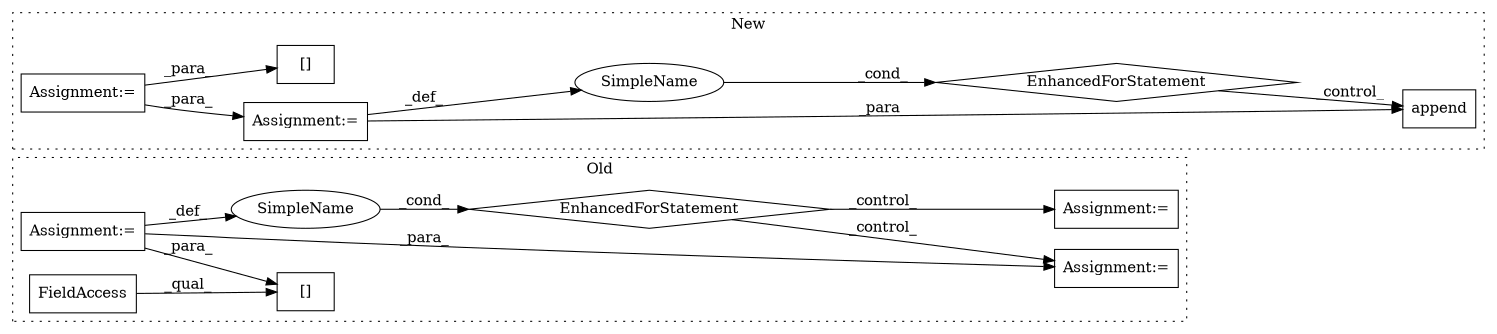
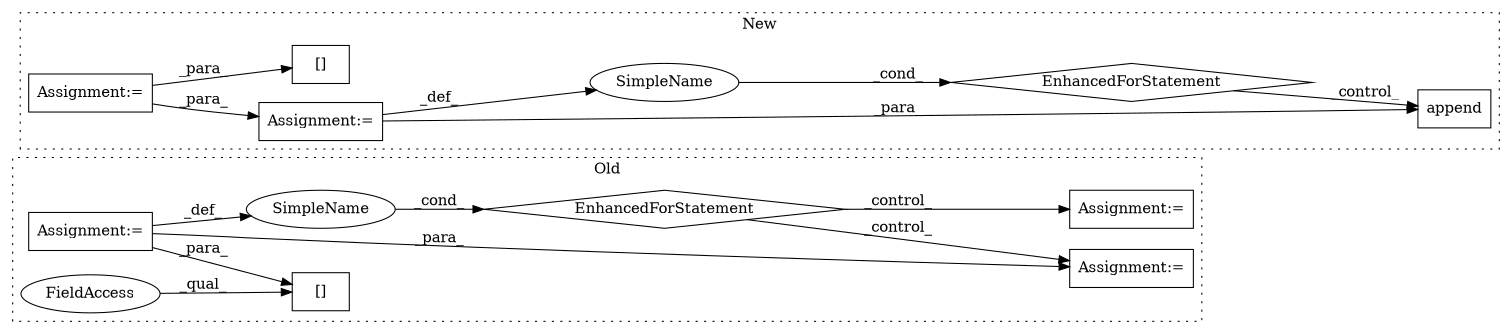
node "FieldAccess": shape box -> ellipse
